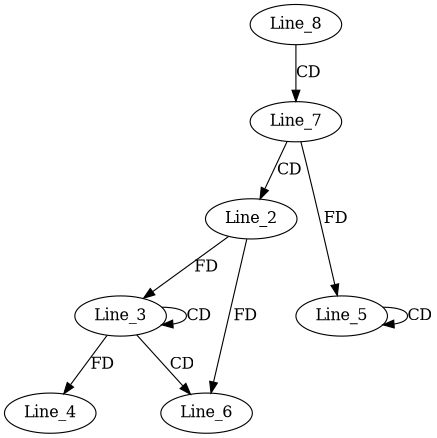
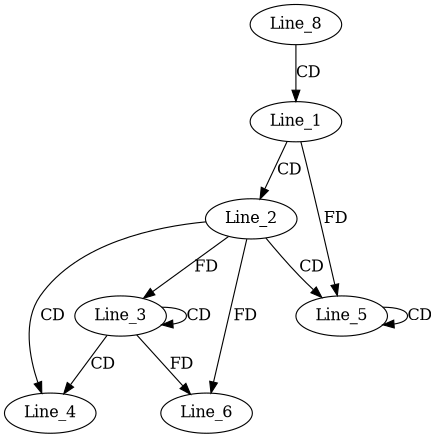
node "Line_7": label "Line_7" -> "Line_1"
edge "Line_2" -> "Line_4": added, label "CD"
edge "Line_2" -> "Line_5": added, label "CD"
edge "Line_3" -> "Line_4": label "FD" -> "CD"
edge "Line_3" -> "Line_6": label "CD" -> "FD"
